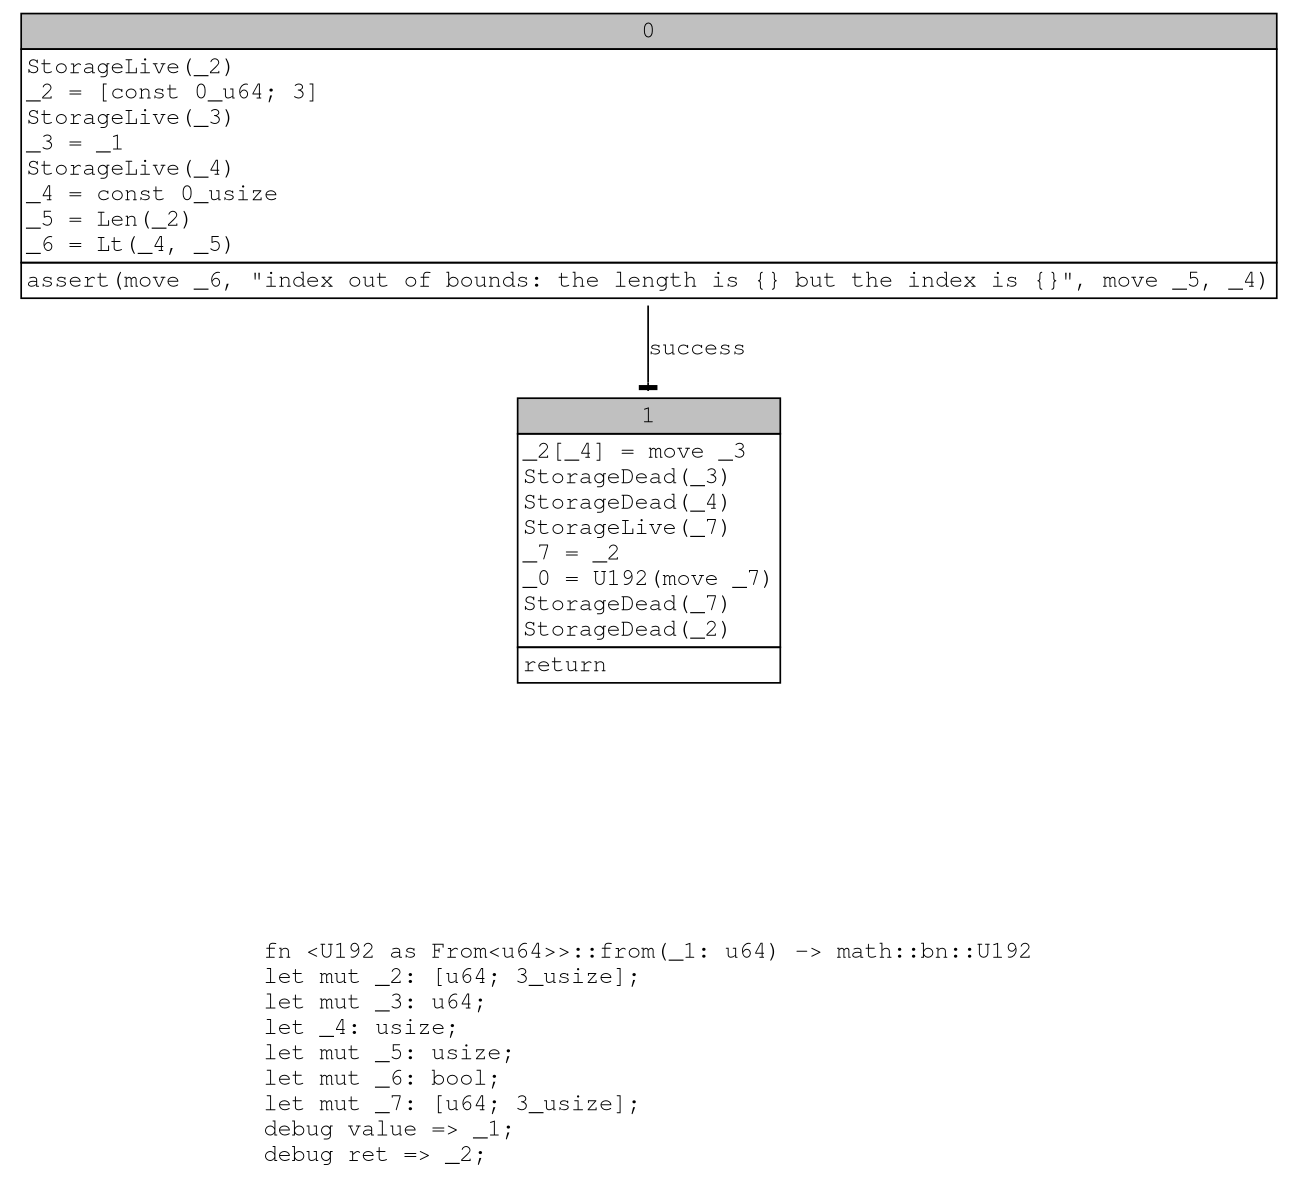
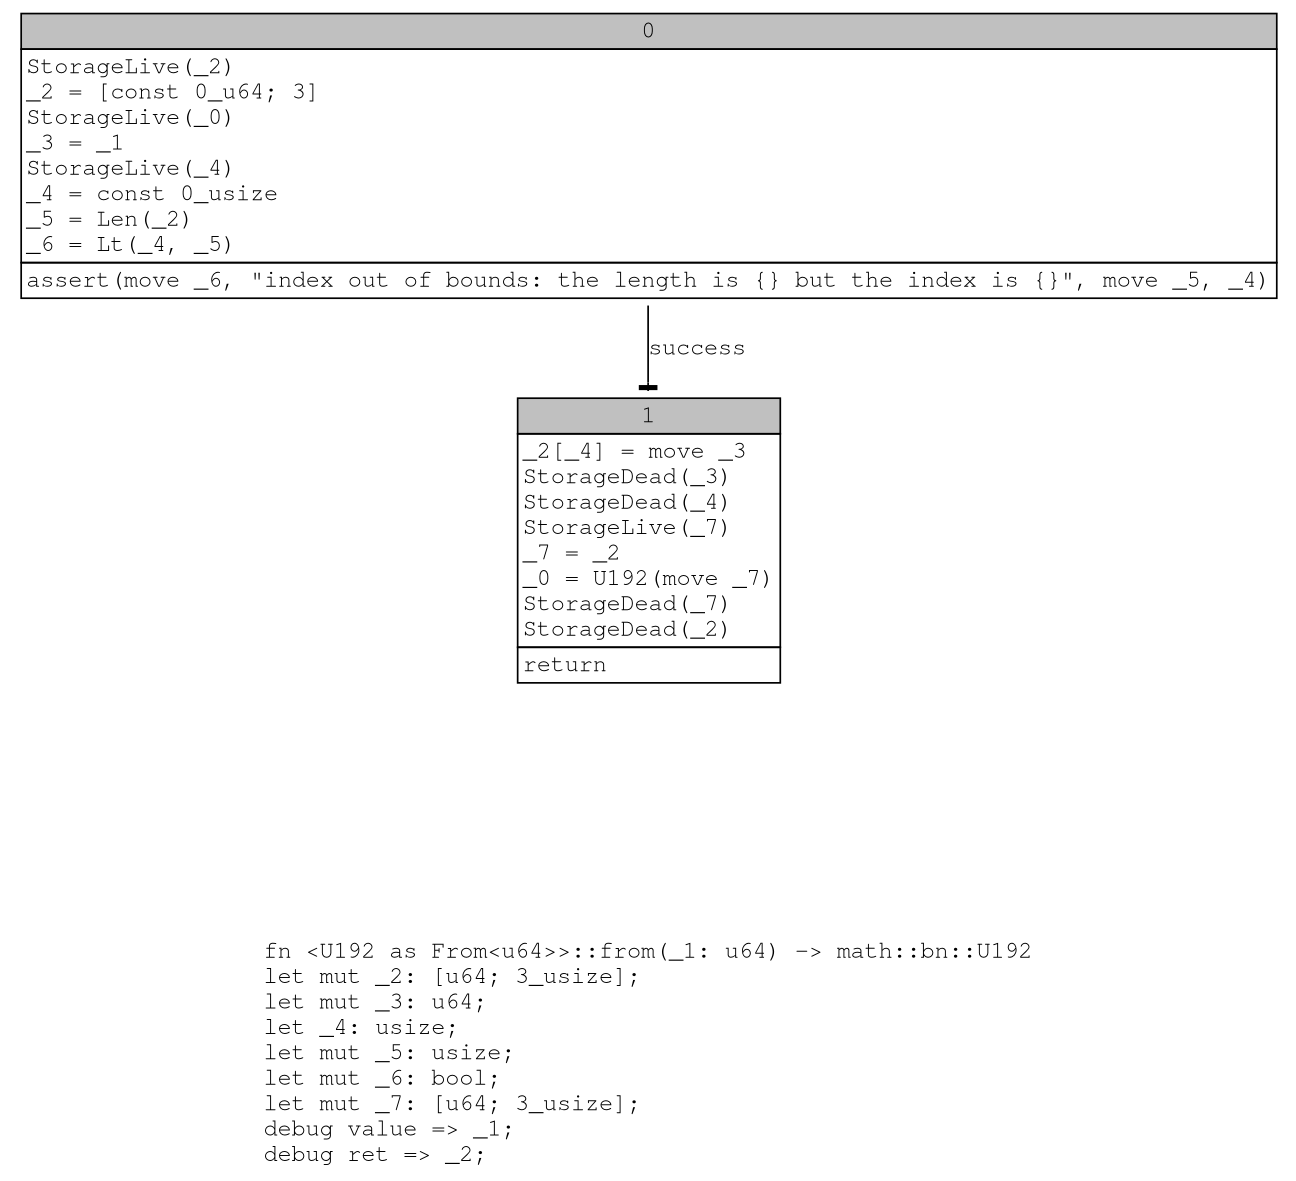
node "0": text "StorageLive(_3)" -> "StorageLive(_0)"
